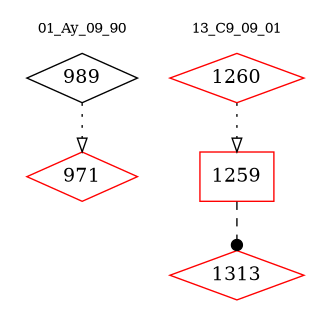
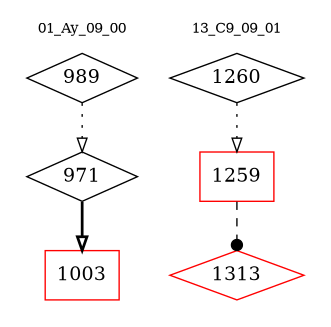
cluster "01_Ay_09_90": label "01_Ay_09_90" -> "01_Ay_09_00"
node "1260": color red -> black
node "971": color red -> black
node "1003": added
